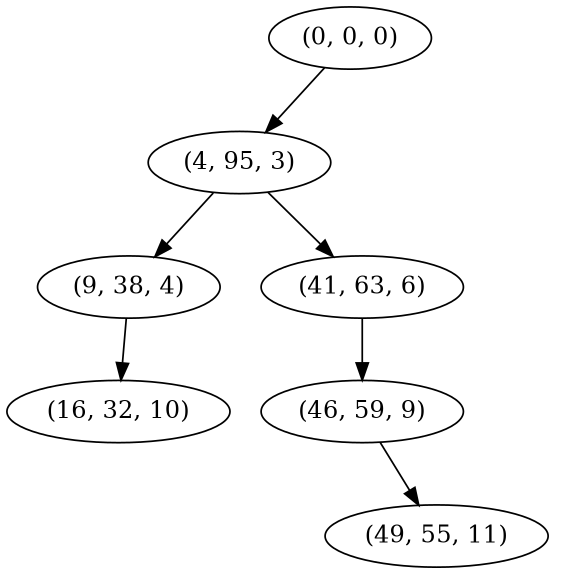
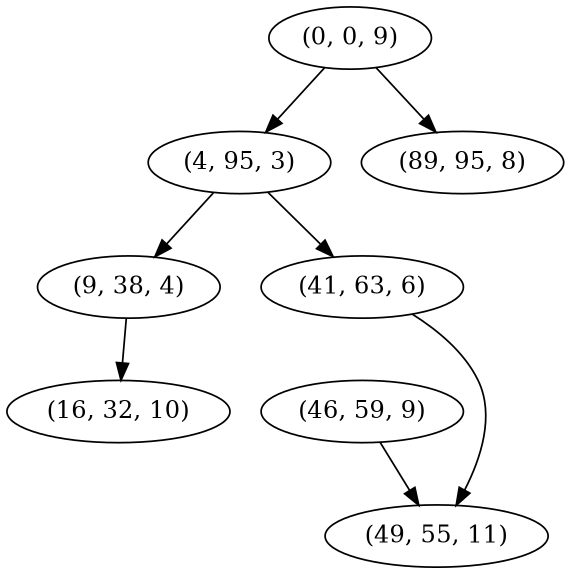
node "(0, 0, 0)": label "(0, 0, 0)" -> "(0, 0, 9)"
node "(89, 95, 8)": added
edge "(41, 63, 6)" -> "(46, 59, 9)": now "(41, 63, 6)" -> "(49, 55, 11)"
